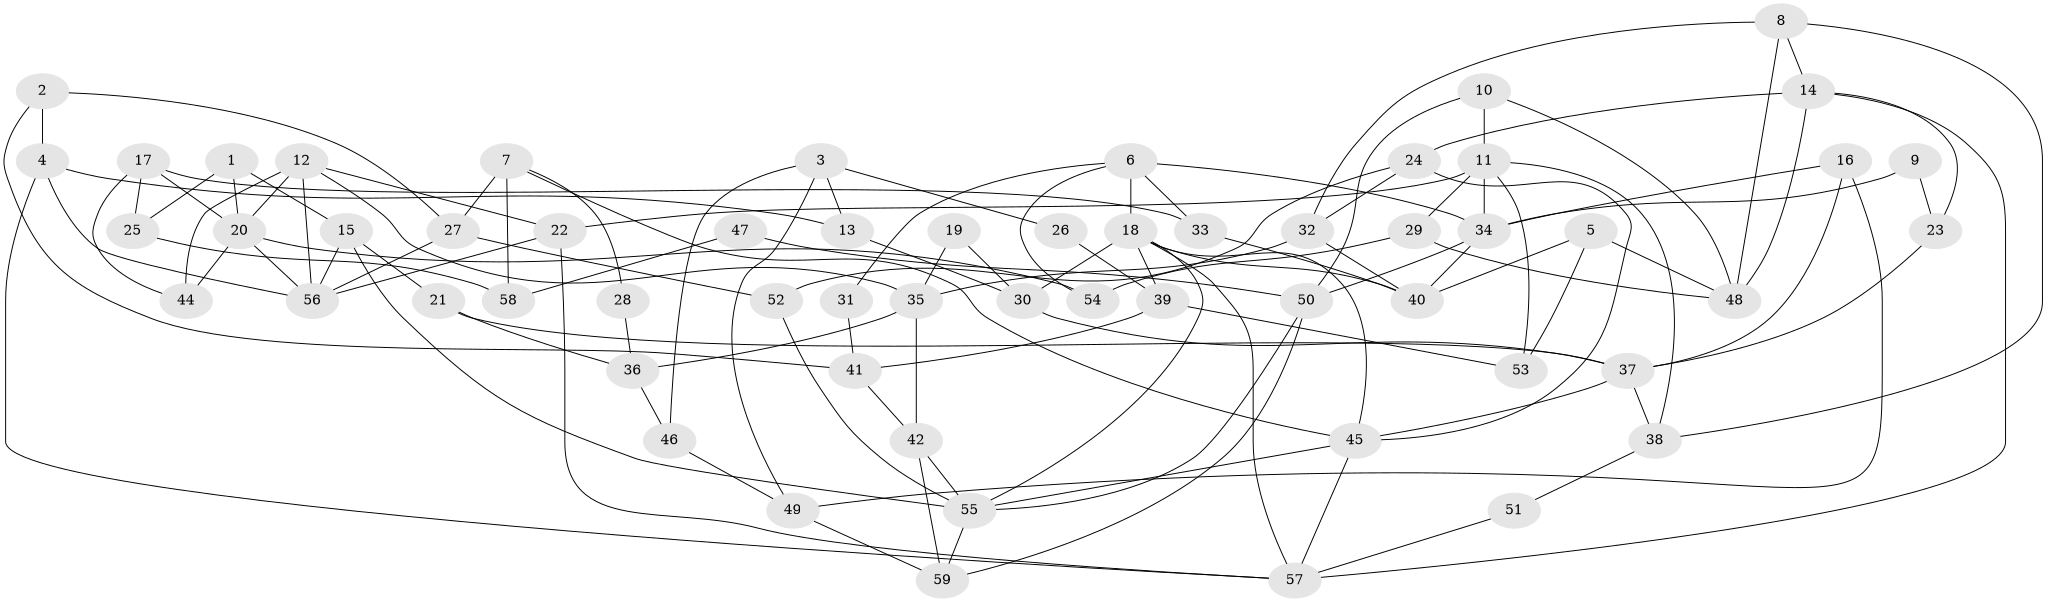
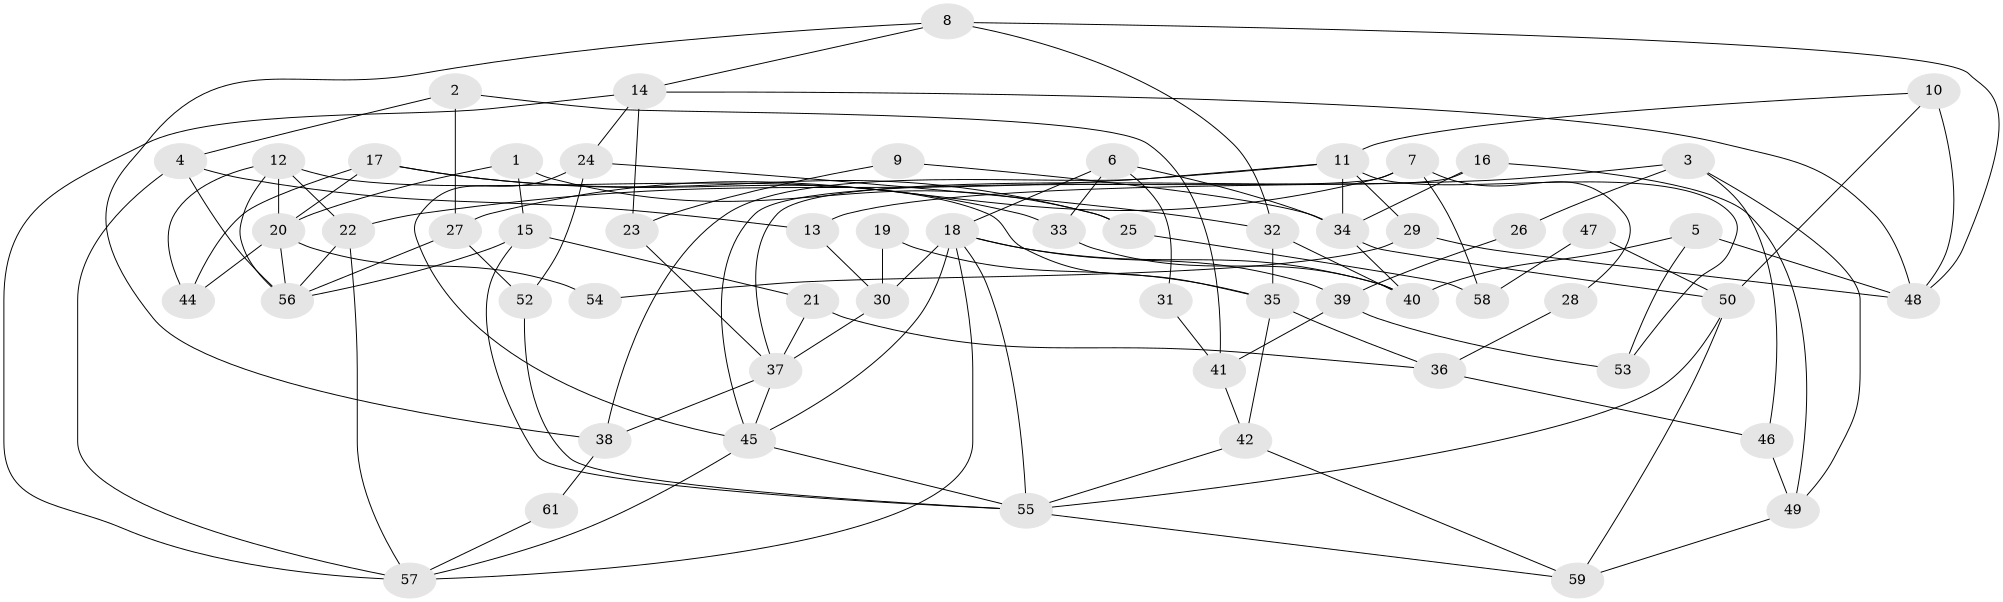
edge "6" -- "54": removed
node "51": label "51" -> "61"
